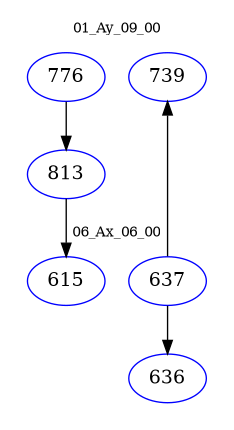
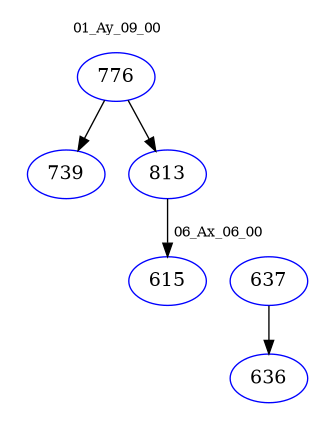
edge "637" -> "739": now "776" -> "739"
